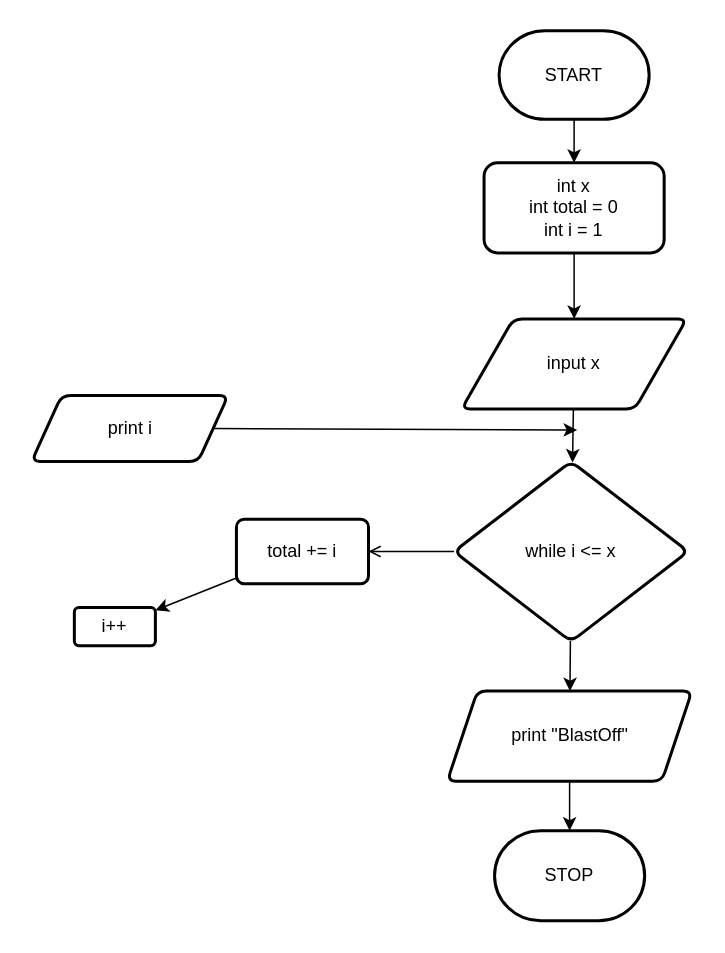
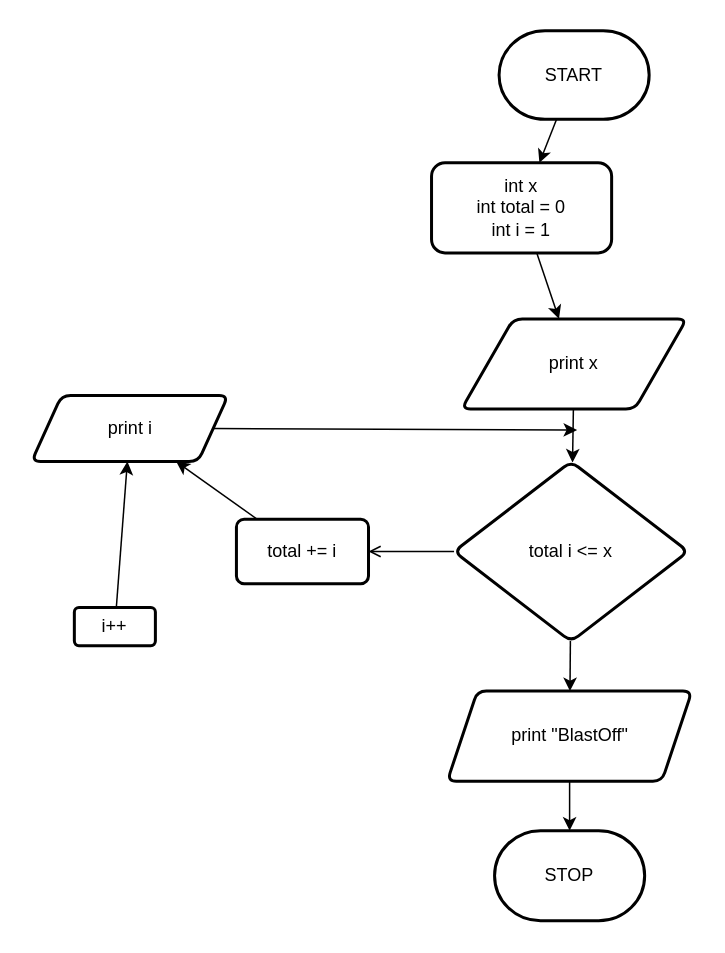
node "int x int total = 0 int i = 1": moved (574, 208) -> (521, 208)
node "input x": label "input x" -> "print x"
edge "i++" -> "print i": added
node "while i <= x": label "while i <= x" -> "total i <= x"
edge "total += i" -> "i++": now "total += i" -> "print i"
